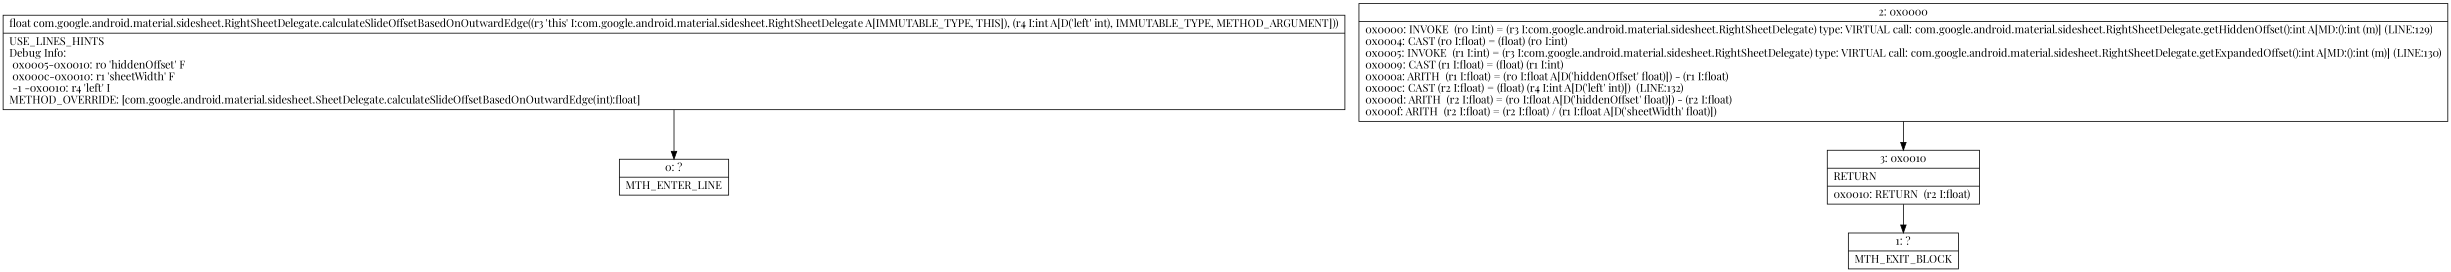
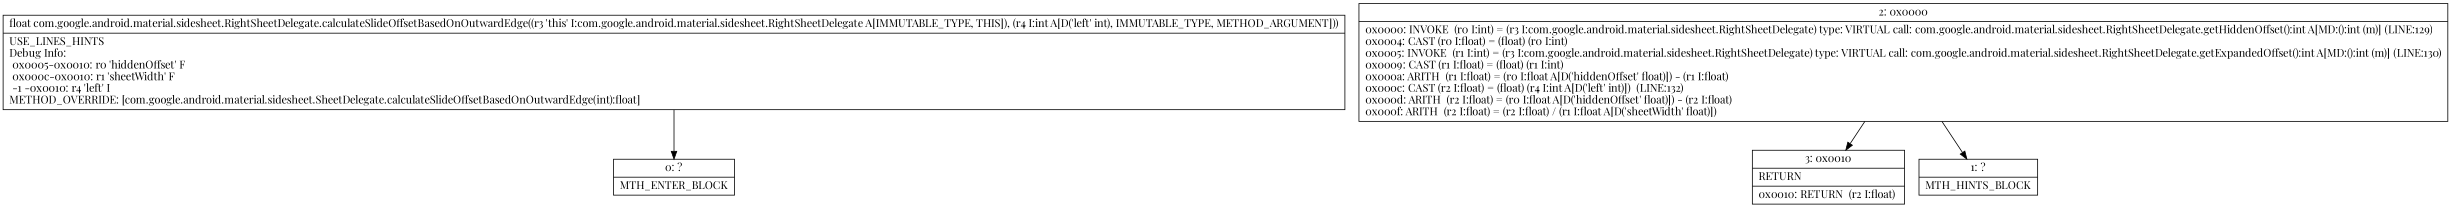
node "0: ?": text "MTH_ENTER_LINE" -> "MTH_ENTER_BLOCK"
edge "3: 0x0010" -> "1: ?": now "2: 0x0000" -> "1: ?"
node "1: ?": text "MTH_EXIT_BLOCK" -> "MTH_HINTS_BLOCK"
